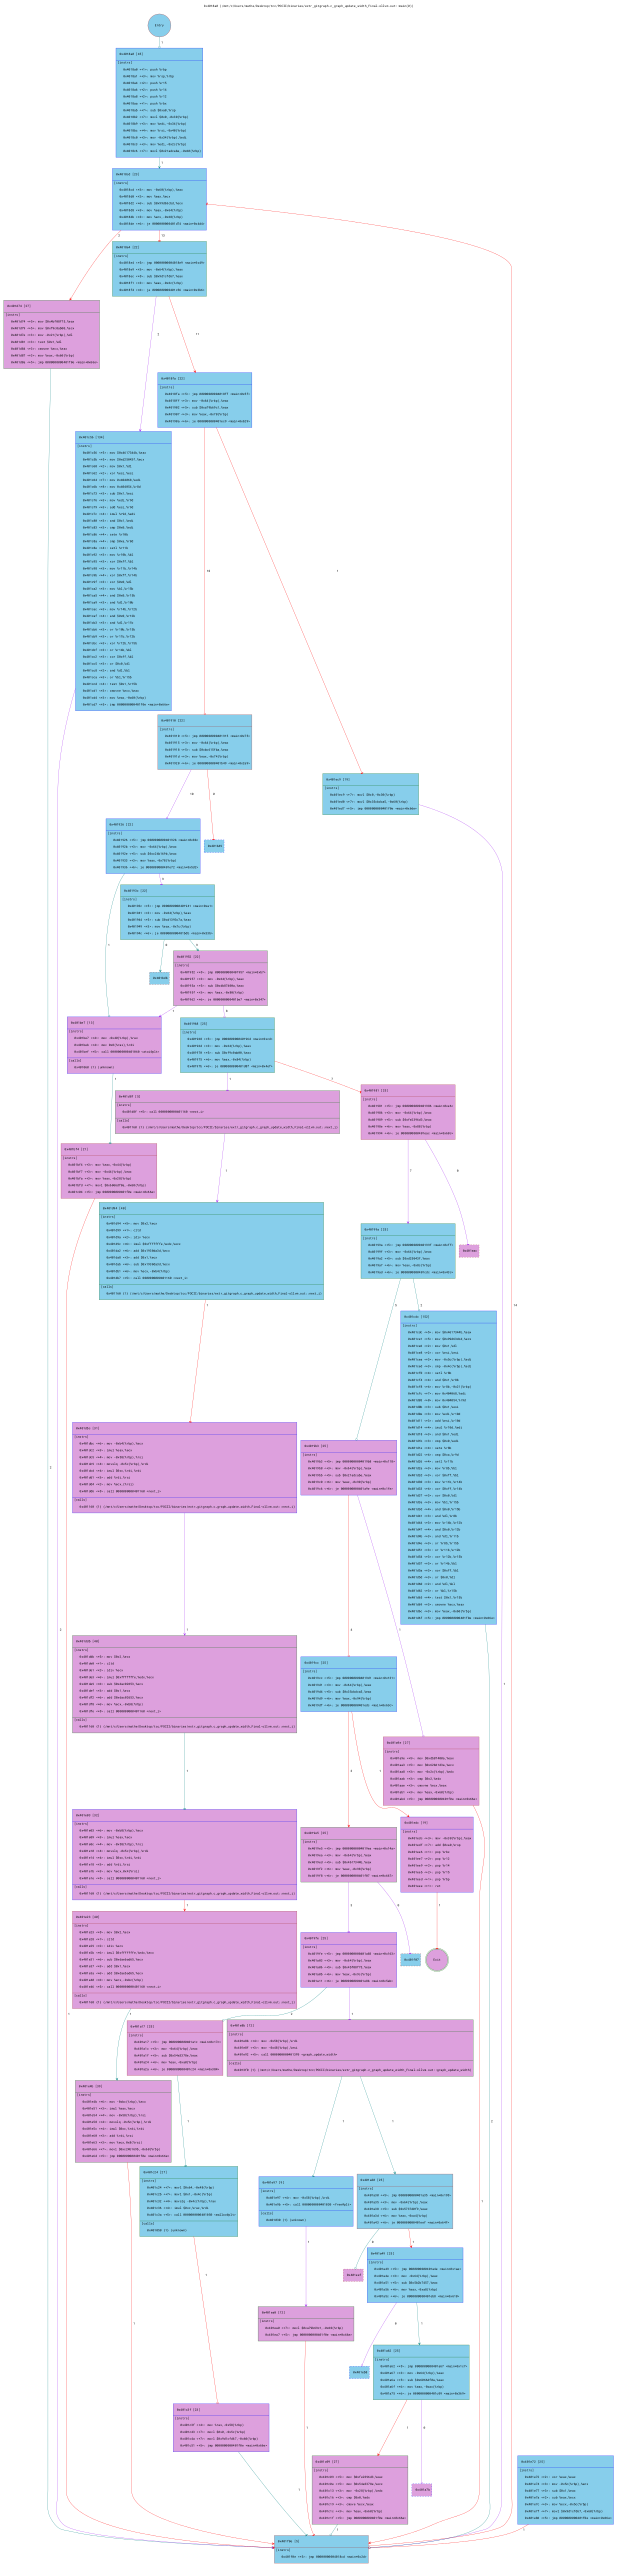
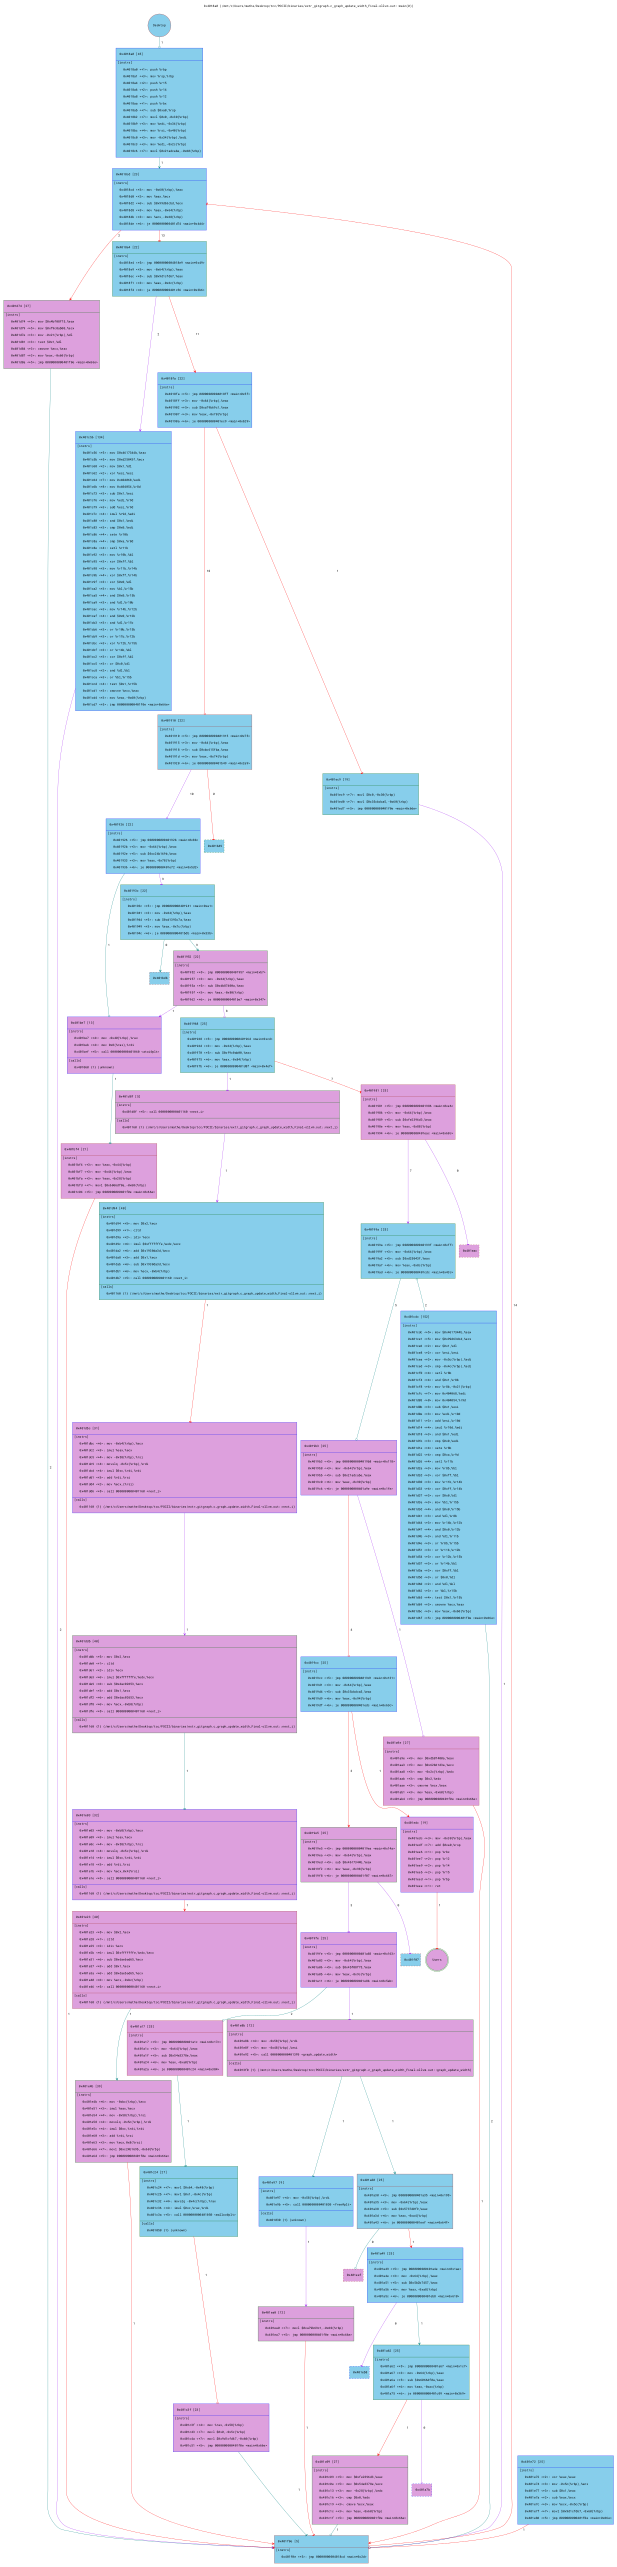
node "Entry": label "Entry" -> "Desktop"
node "0x401b49": color blue -> darkgreen
edge "0x40199a [25]" -> "0x401cdc [152]": reversed
node "Exit": label "Exit" -> "Users"
edge "0x401a49 [25]" -> "0x401eb8": arrowhead odot -> tee
